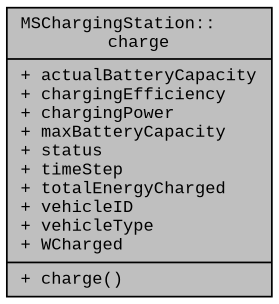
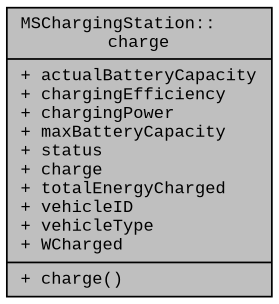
node "MSChargingStation::": text "+ timeStep" -> "+ charge"
